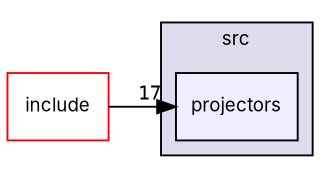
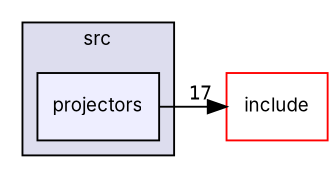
edge "include" -> "projectors": reversed
